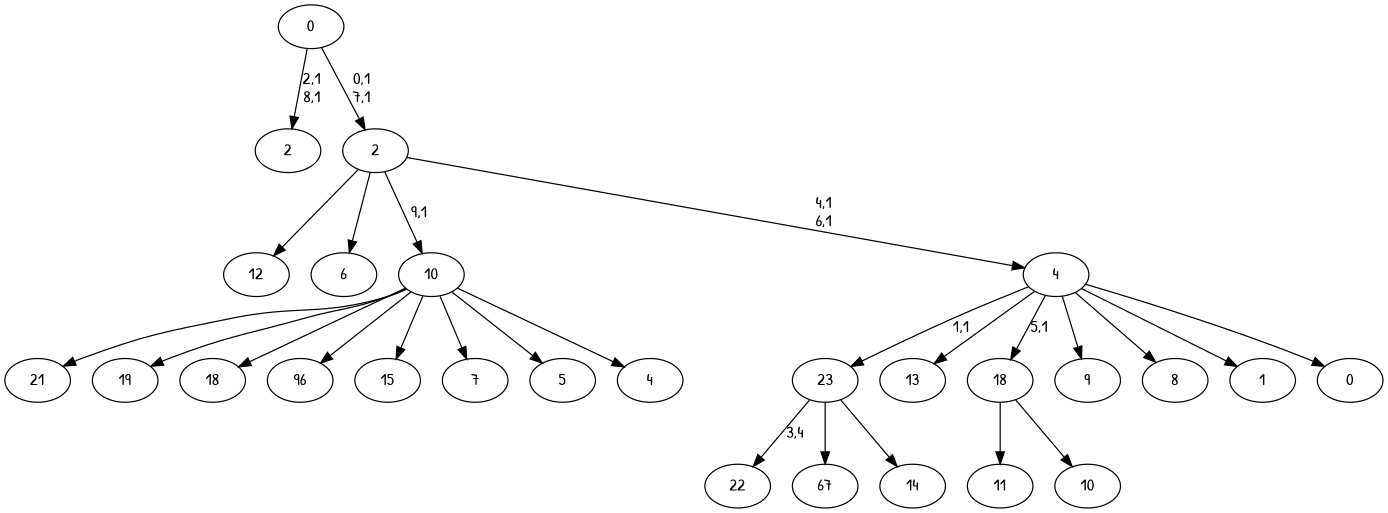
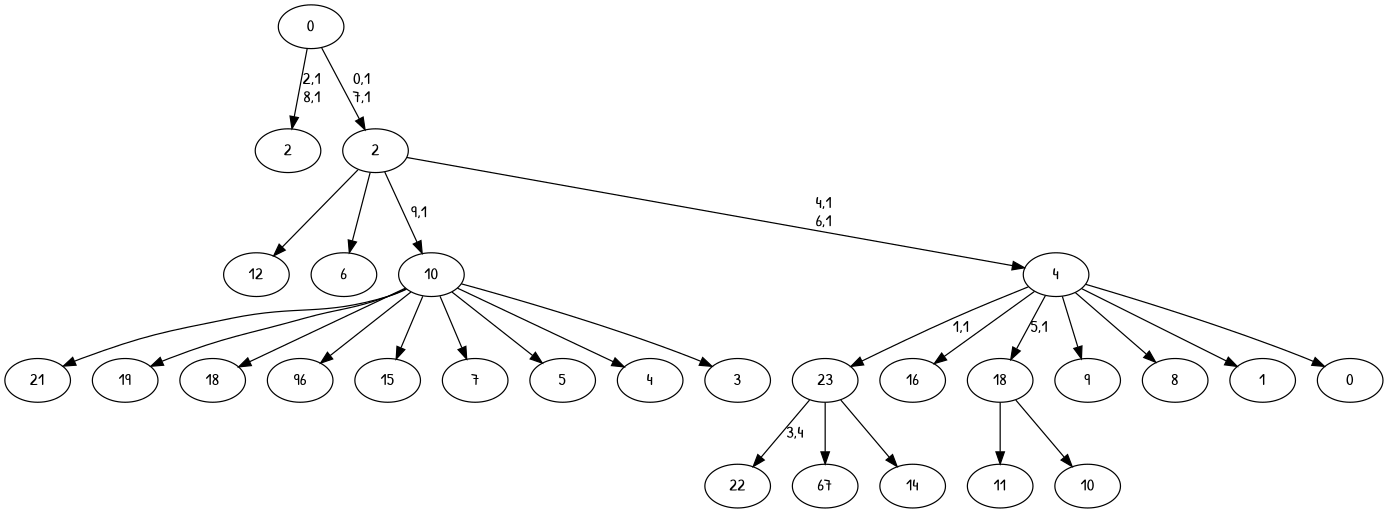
node "3": added
node "13": label "13" -> "16"
